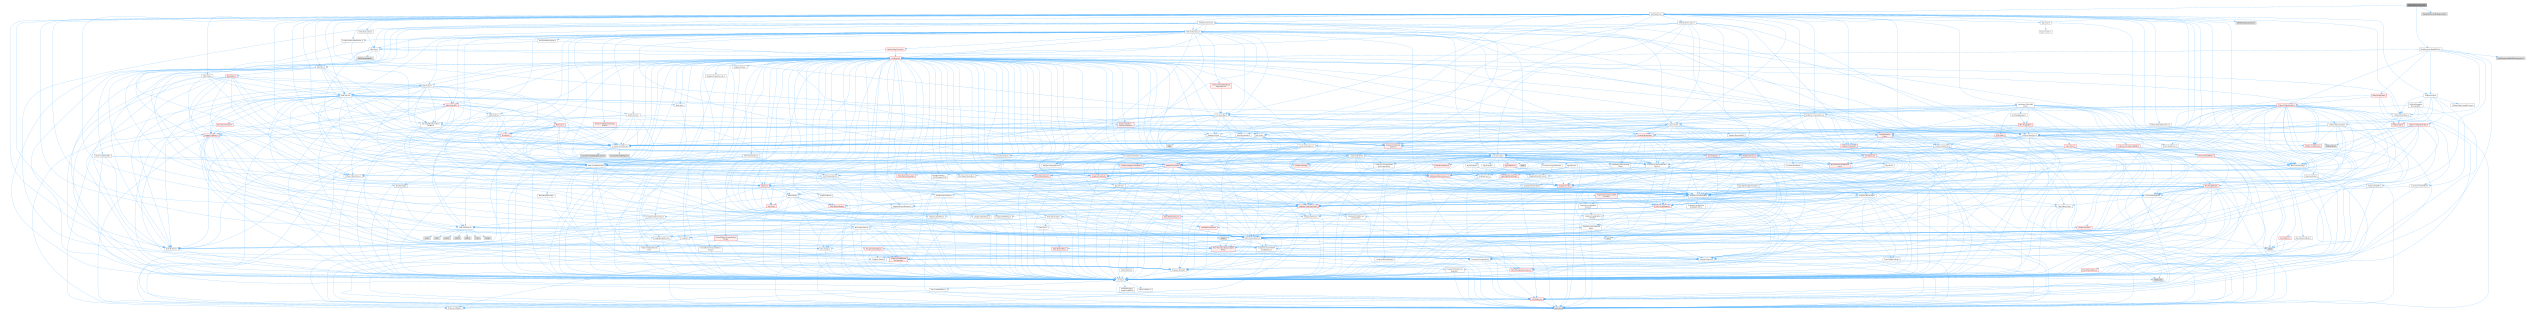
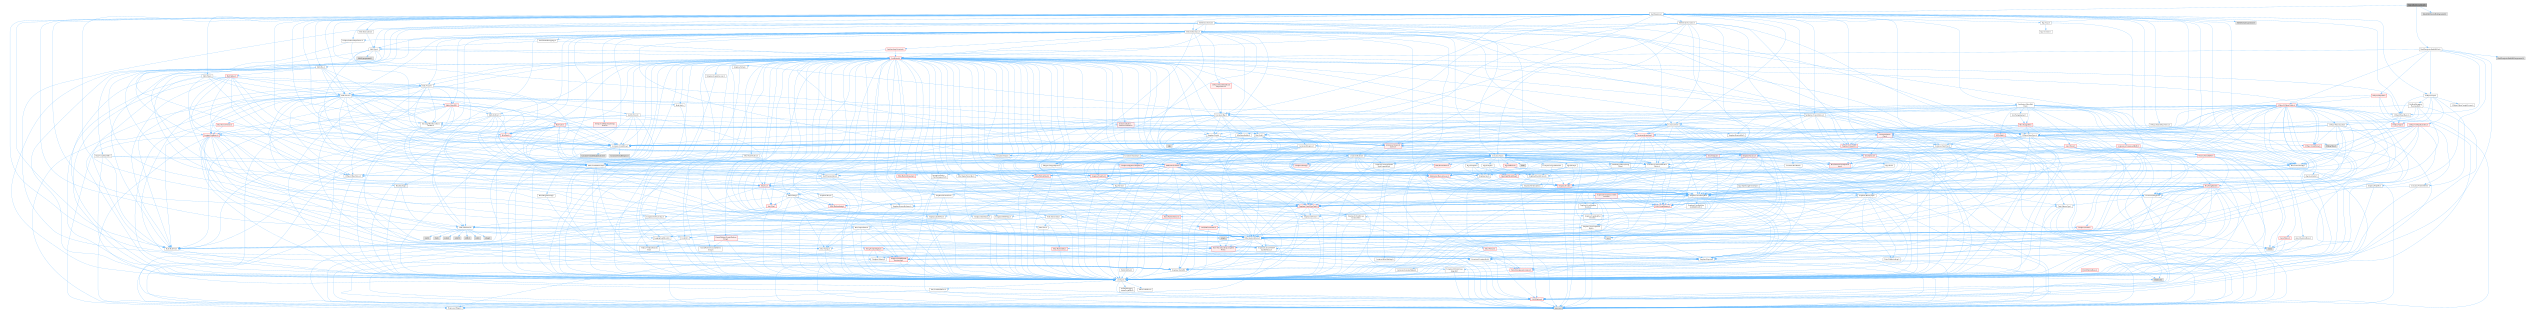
edge "CoreMinimal.h" -> "Math/Vector2D.h": now "CoreMinimal.h" -> "Math/Color.h"
edge "Serialization/EditorBulk Data.h" -> "Serialization/CustomVersion.h": now "Serialization/EditorBulk Data.h" -> "Templates/RetainedRef.h"
node "HAL/CriticalSection.h": removed
node "Misc/TVariant.h": added
node "Containers/ContainerHelpers.h": added
